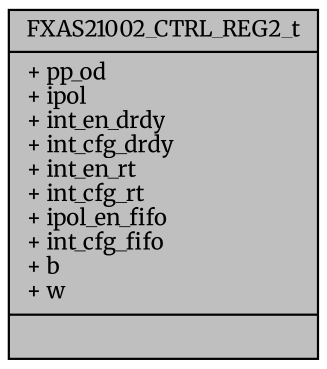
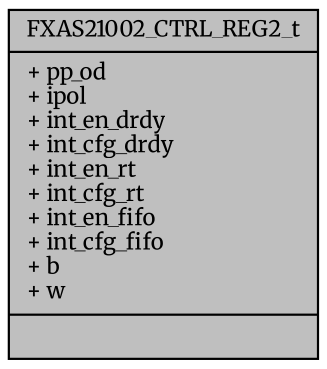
node "FXAS21002_CTRL_REG2_t": text "+ ipol_en_fifo" -> "+ int_en_fifo"
